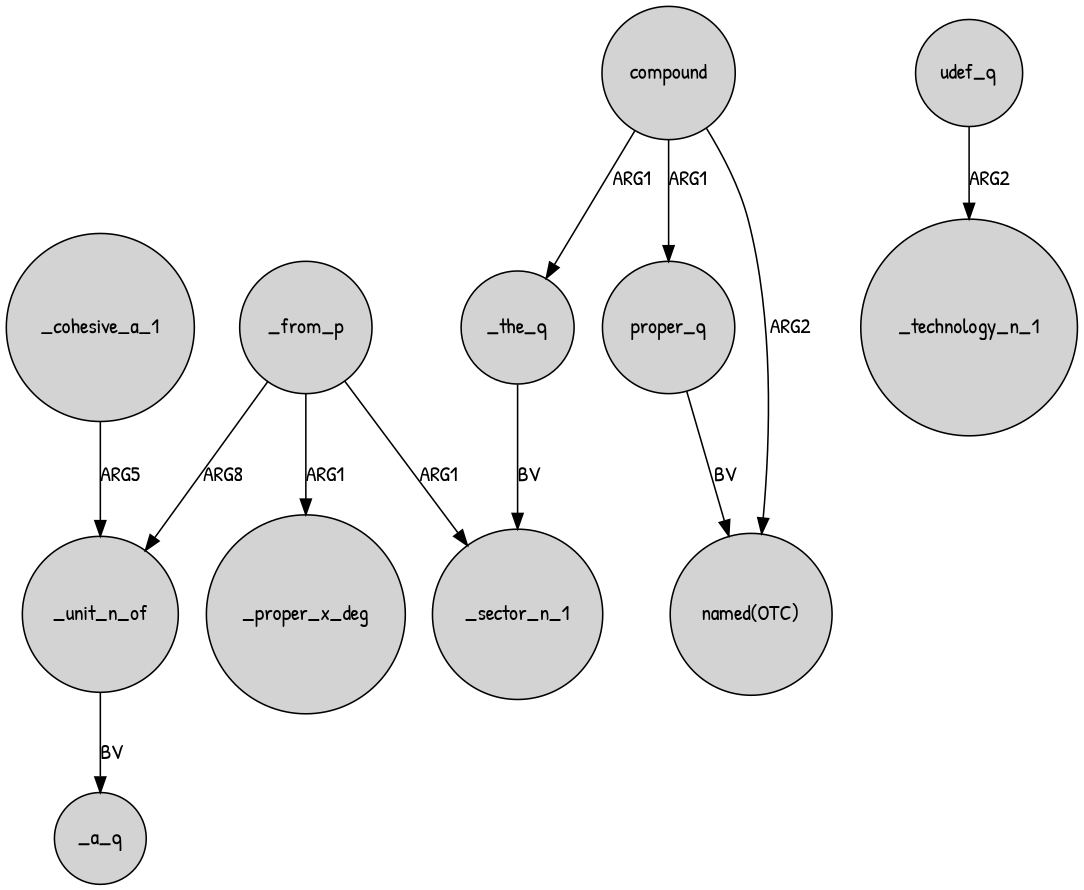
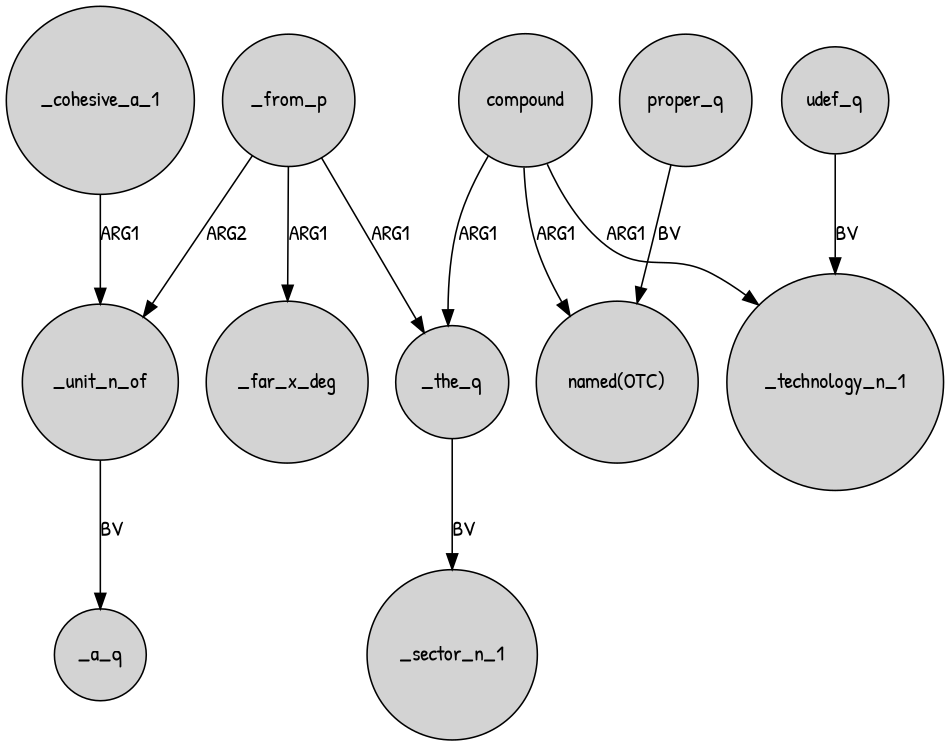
edge "udef_q" -> "_technology_n_1": label "ARG2" -> "BV"
edge "compound" -> "proper_q": now "compound" -> "_technology_n_1"
edge "compound" -> "named(OTC)": label "ARG2" -> "ARG1"
edge "_from_p" -> "_sector_n_1": now "_from_p" -> "_the_q"
edge "_cohesive_a_1" -> "_unit_n_of": label "ARG5" -> "ARG1"
edge "_from_p" -> "_unit_n_of": label "ARG8" -> "ARG2"
node "_proper_x_deg": label "_proper_x_deg" -> "_far_x_deg"
